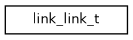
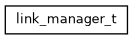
node "link_link_t": label "link_link_t" -> "link_manager_t"
